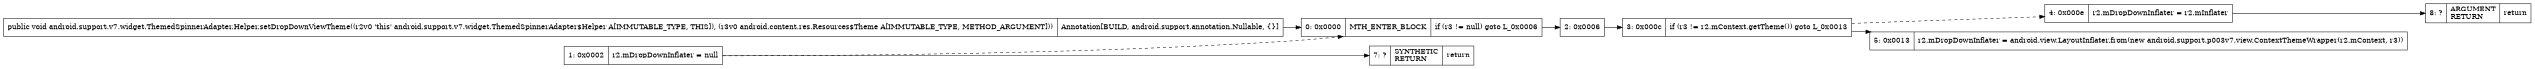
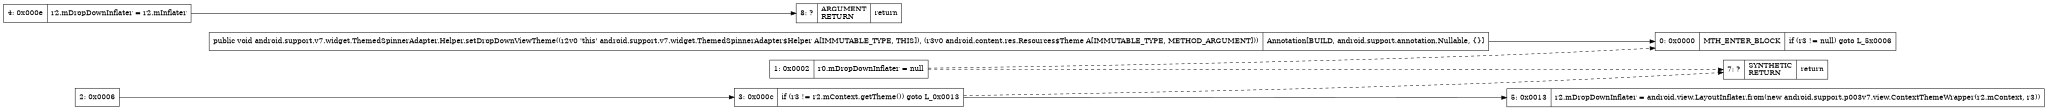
edge "3: 0x000c" -> "4: 0x000e": now "3: 0x000c" -> "7: ?"
node "0: 0x0000": text "if (r3 != null) goto L_0x0006" -> "if (r3 != null) goto L_5x0006"
edge "0: 0x0000" -> "2: 0x0006": removed
node "1: 0x0002": text "r2.mDropDownInflater = null" -> "r0.mDropDownInflater = null"
edge "1: 0x0002" -> "7: ?": style solid -> dashed
